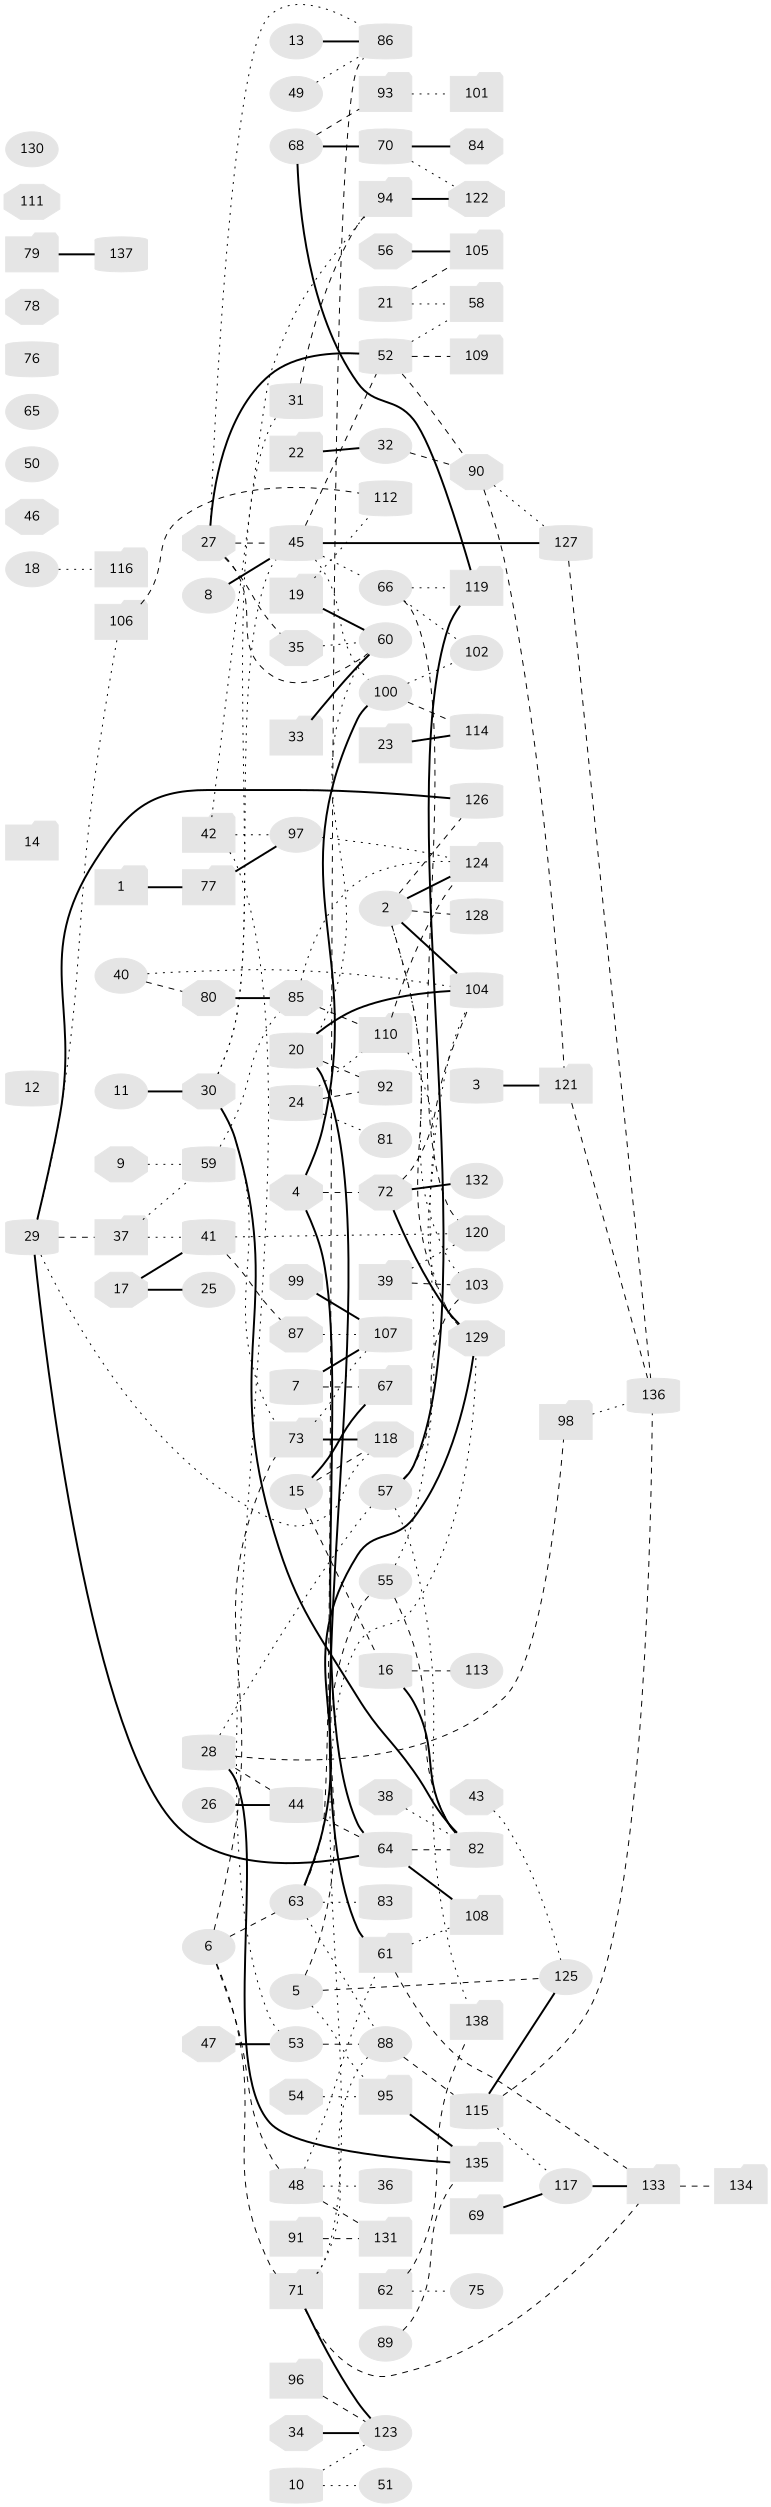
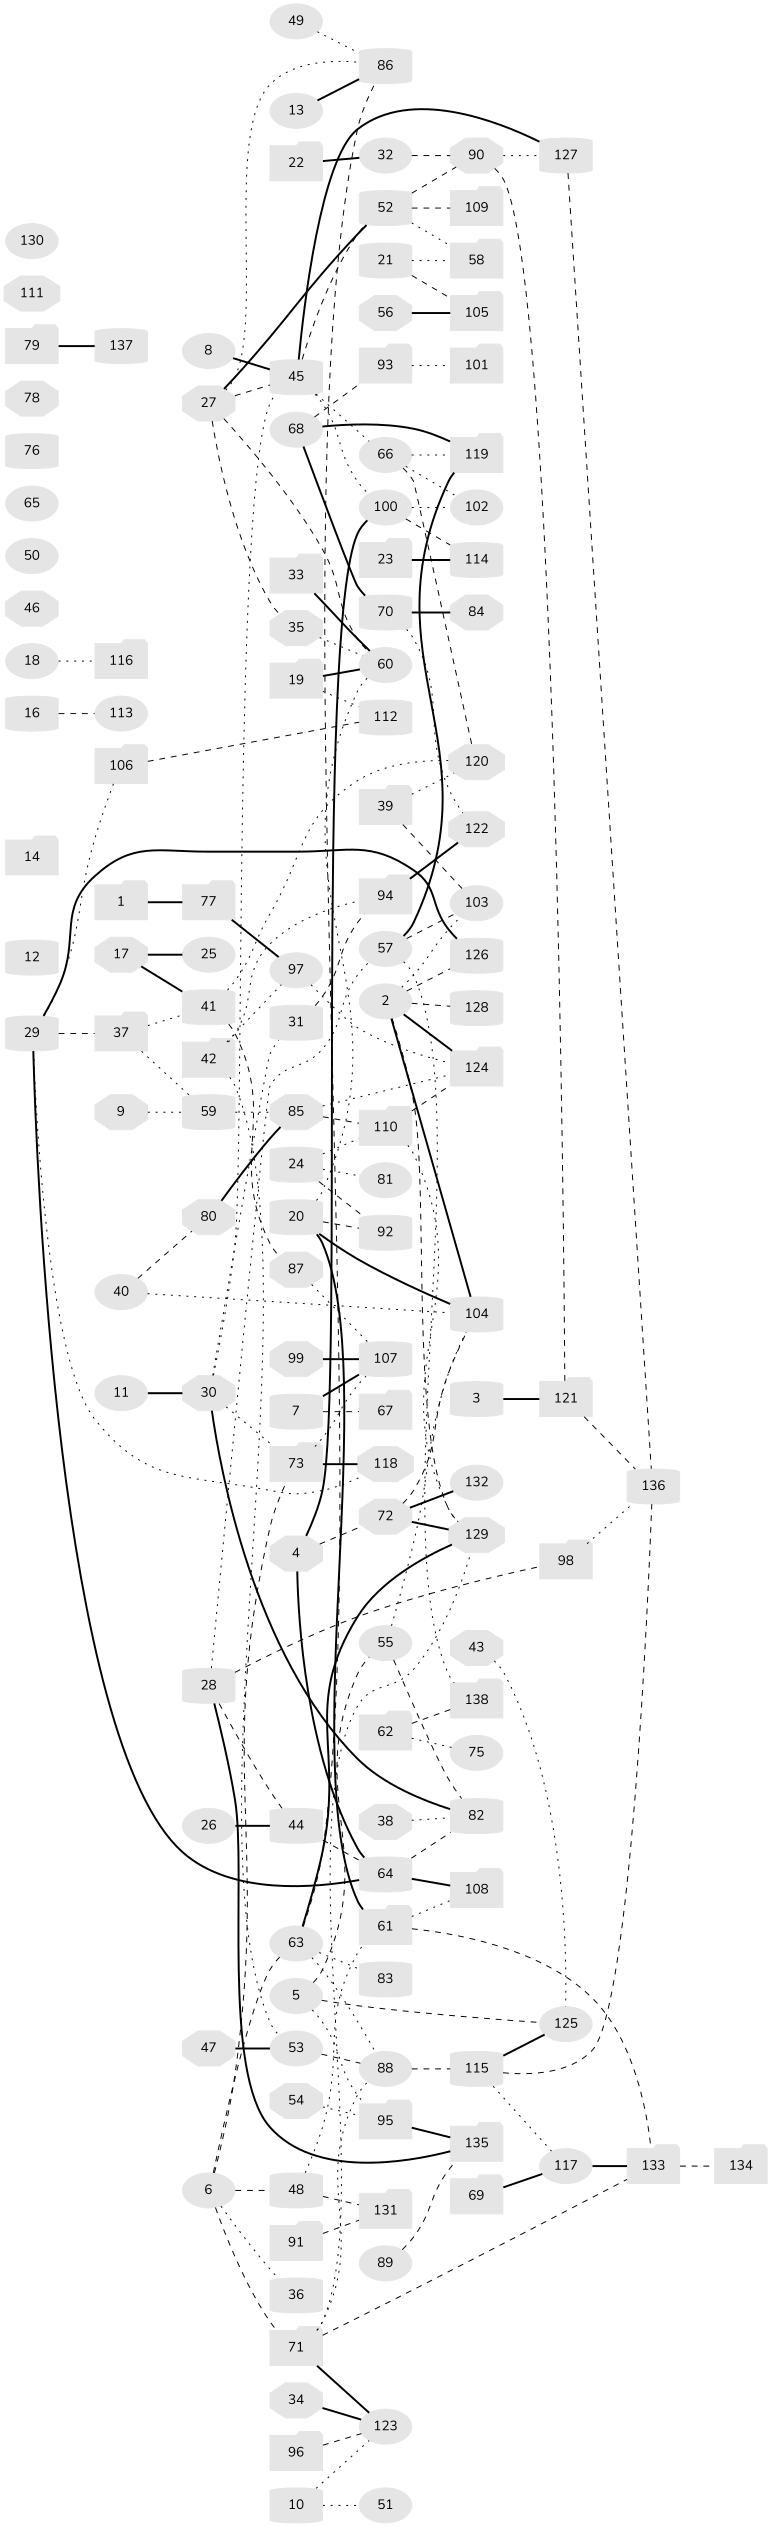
node "15": removed
edge "16" -- "82": removed
edge "48" -- "36": now "6" -- "36"
